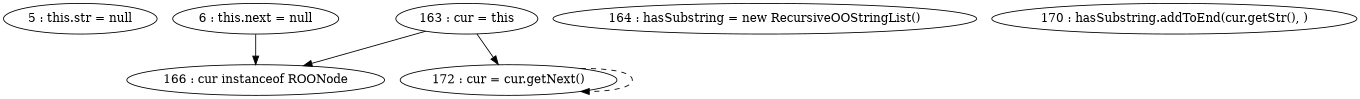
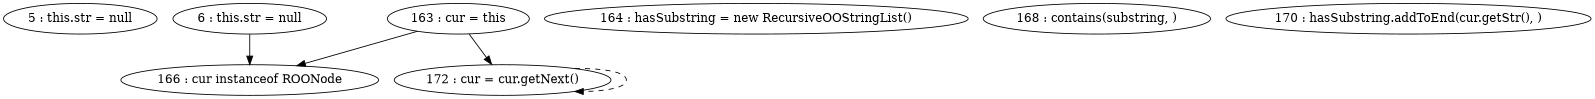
node "6 : this.next = null": label "6 : this.next = null" -> "6 : this.str = null"
node "168 : contains(substring, )": added
